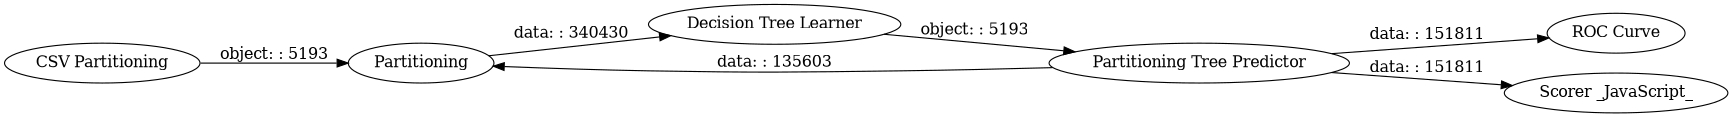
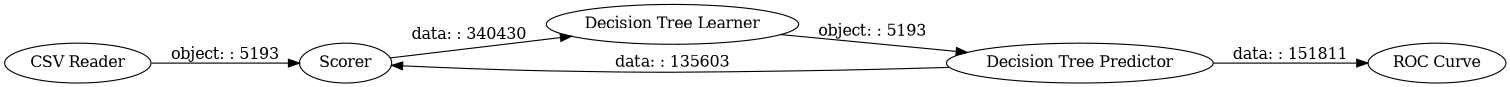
node "CSV Partitioning": label "CSV Partitioning" -> "CSV Reader"
node "Partitioning": label "Partitioning" -> "Scorer"
node "Partitioning Tree Predictor": label "Partitioning Tree Predictor" -> "Decision Tree Predictor"
node "Scorer _JavaScript_": removed
